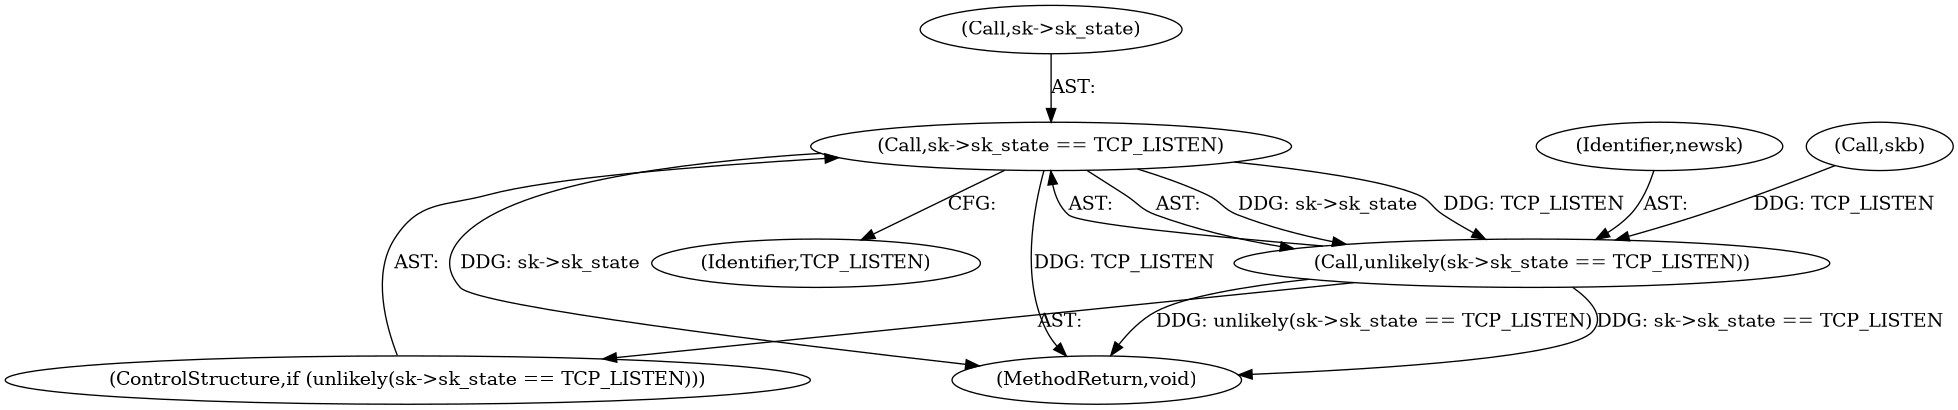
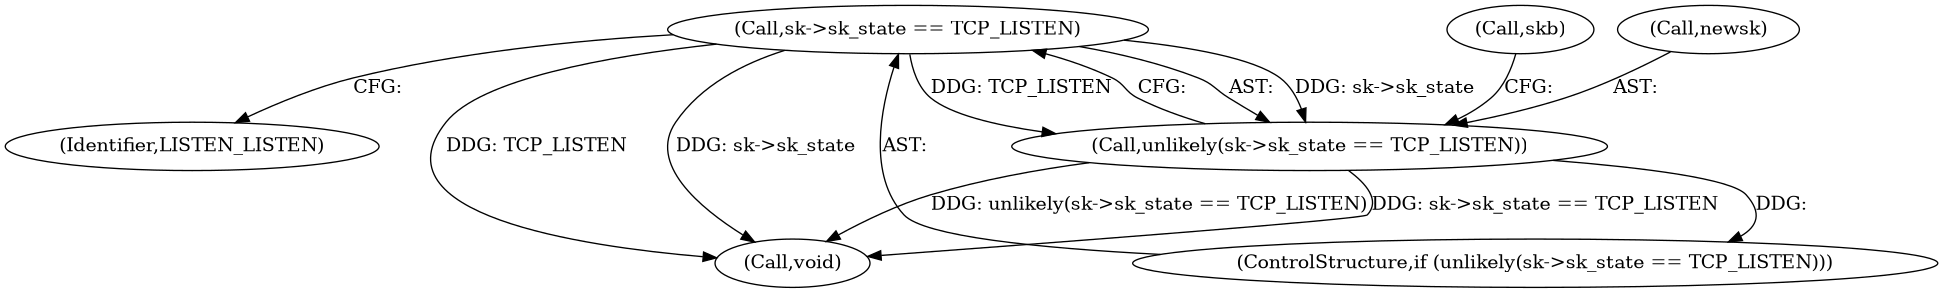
node "(Call,sk->sk_state)": removed
node "(Identifier,newsk)": label "(Identifier,newsk)" -> "(Call,newsk)"
edge "(Call,unlikely(sk->sk_state == TCP_LISTEN))" -> "(Call,sk->sk_state == TCP_LISTEN)": label "AST: " -> "CFG: "
edge "(Call,skb)" -> "(Call,unlikely(sk->sk_state == TCP_LISTEN))": label "DDG: TCP_LISTEN" -> "CFG: "
node "(Identifier,TCP_LISTEN)": label "(Identifier,TCP_LISTEN)" -> "(Identifier,LISTEN_LISTEN)"
edge "(Call,unlikely(sk->sk_state == TCP_LISTEN))" -> "(ControlStructure,if (unlikely(sk->sk_state == TCP_LISTEN)))": label "AST: " -> "DDG: "
node "(MethodReturn,void)": label "(MethodReturn,void)" -> "(Call,void)"
